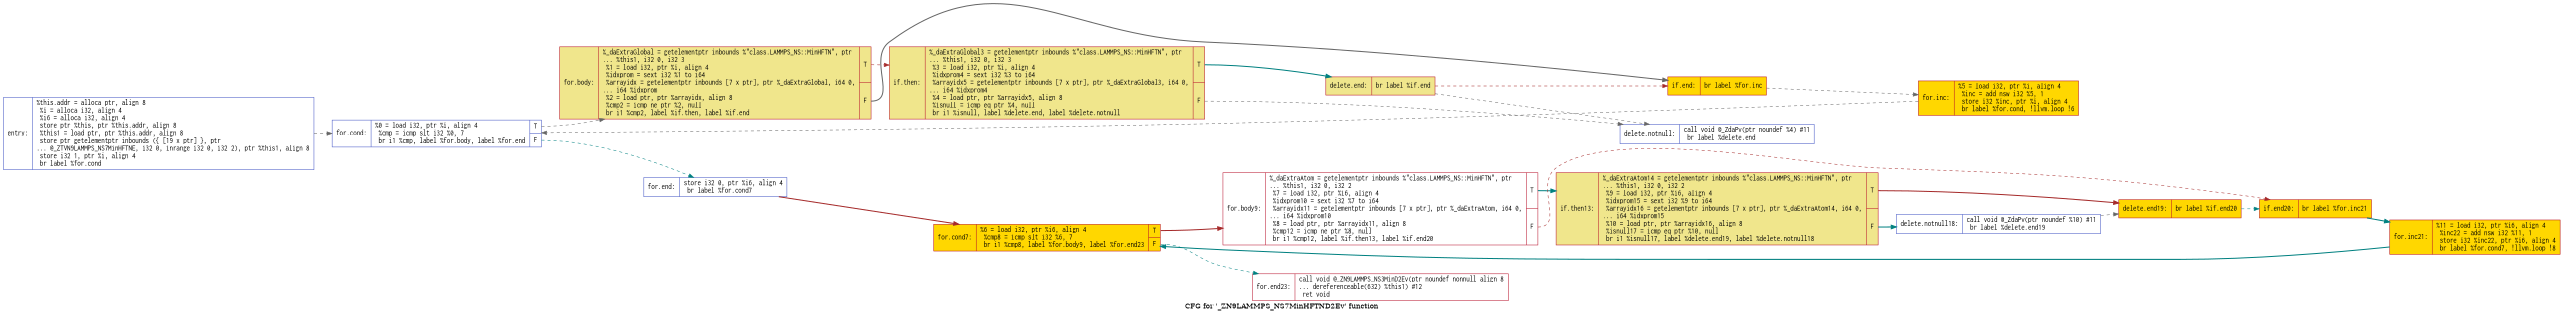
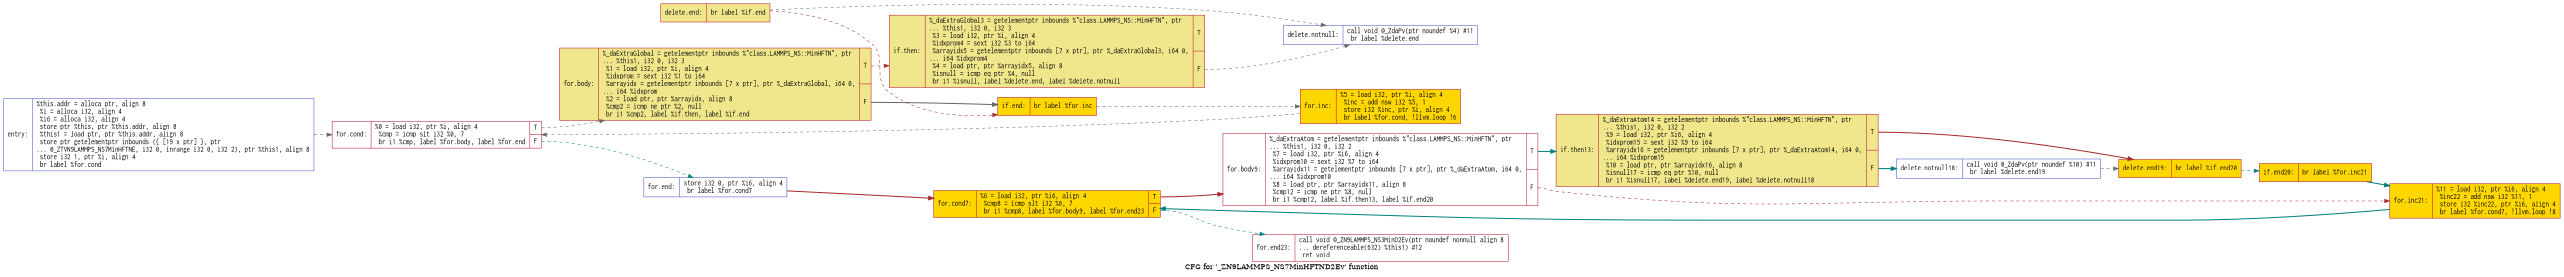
edge "if.then:" -> "delete.end:": removed
node "for.cond:": color #3d50c3ff -> #b70d28ff
edge "for.body9:" -> "if.end20:": now "for.body9:" -> "for.inc21:"
